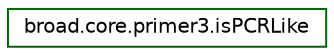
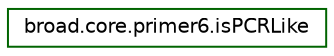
node "broad.core.primer3.isPCRLike": label "broad.core.primer3.isPCRLike" -> "broad.core.primer6.isPCRLike"
